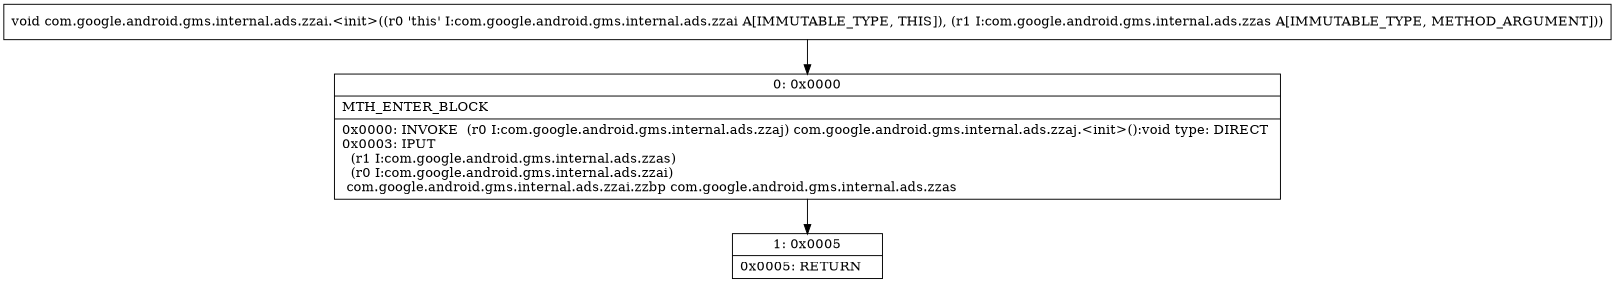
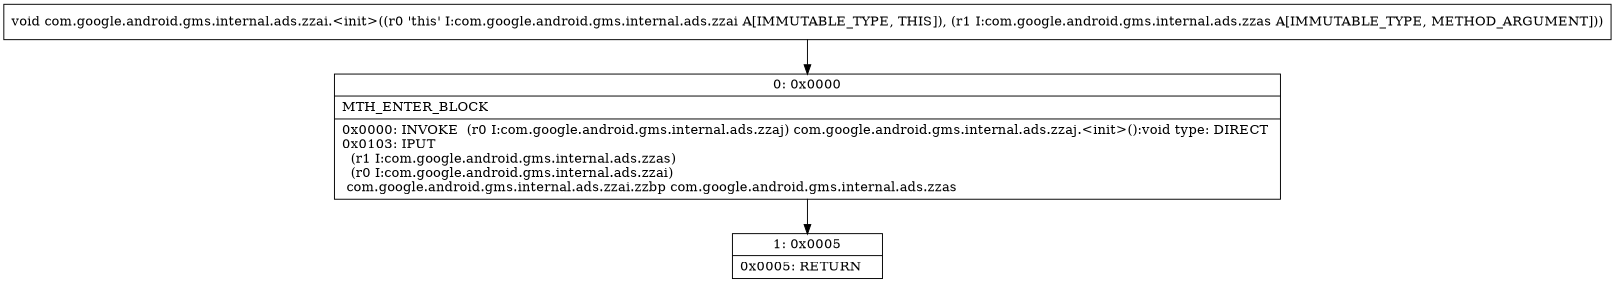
node "0: 0x0000": text "0x0003: IPUT" -> "0x0103: IPUT"
